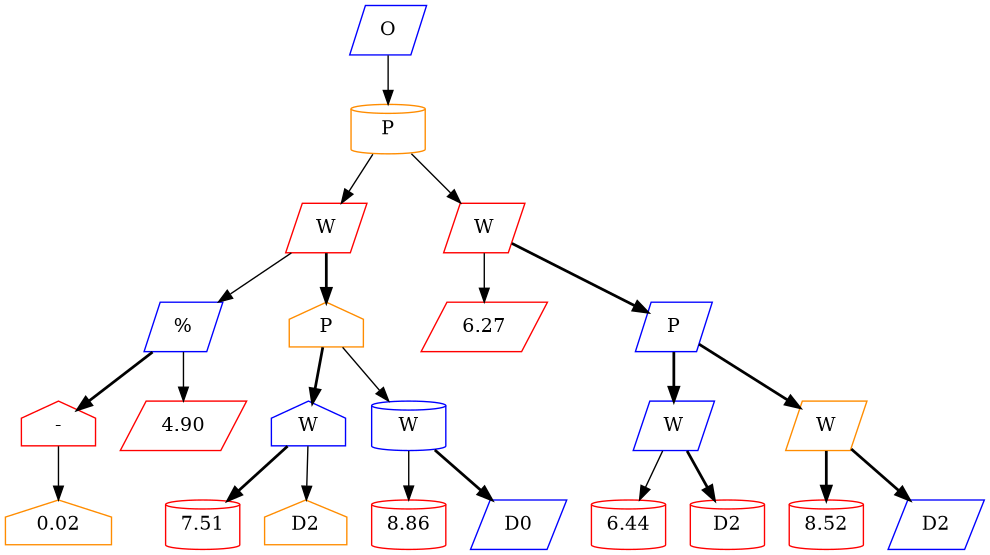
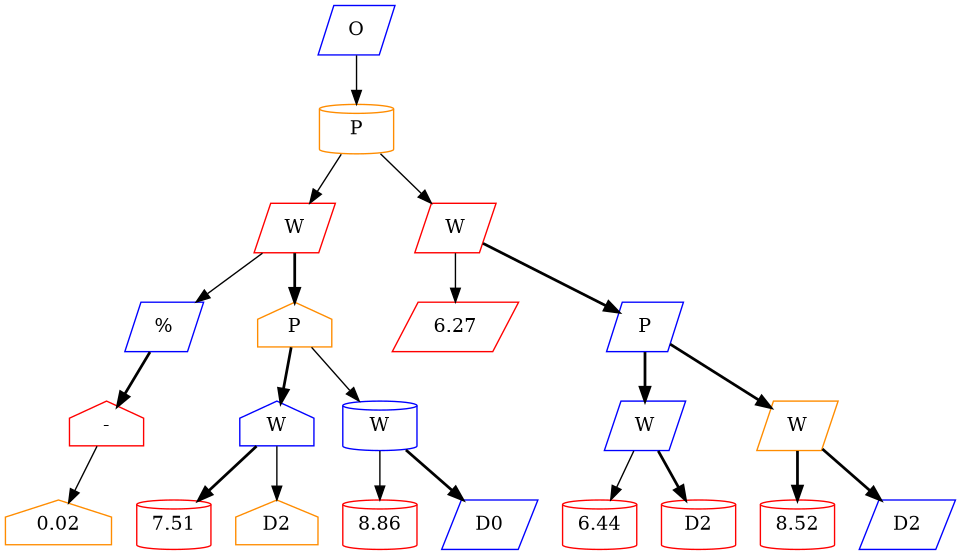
node "4.90": removed
